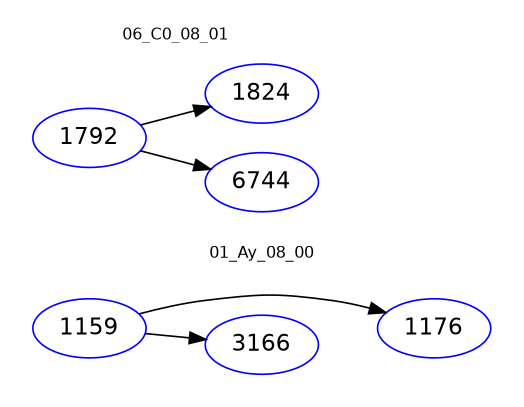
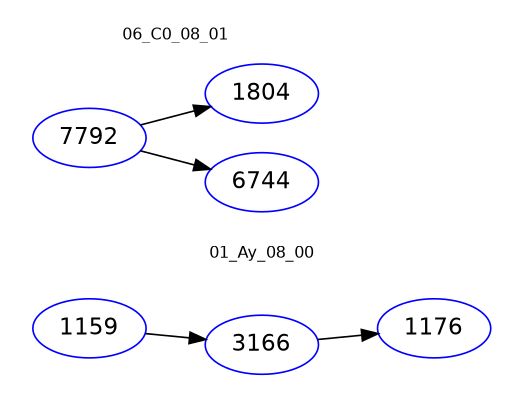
node "1824": label "1824" -> "1804"
node "1792": label "1792" -> "7792"
edge "1159" -> "1176": now "3166" -> "1176"
